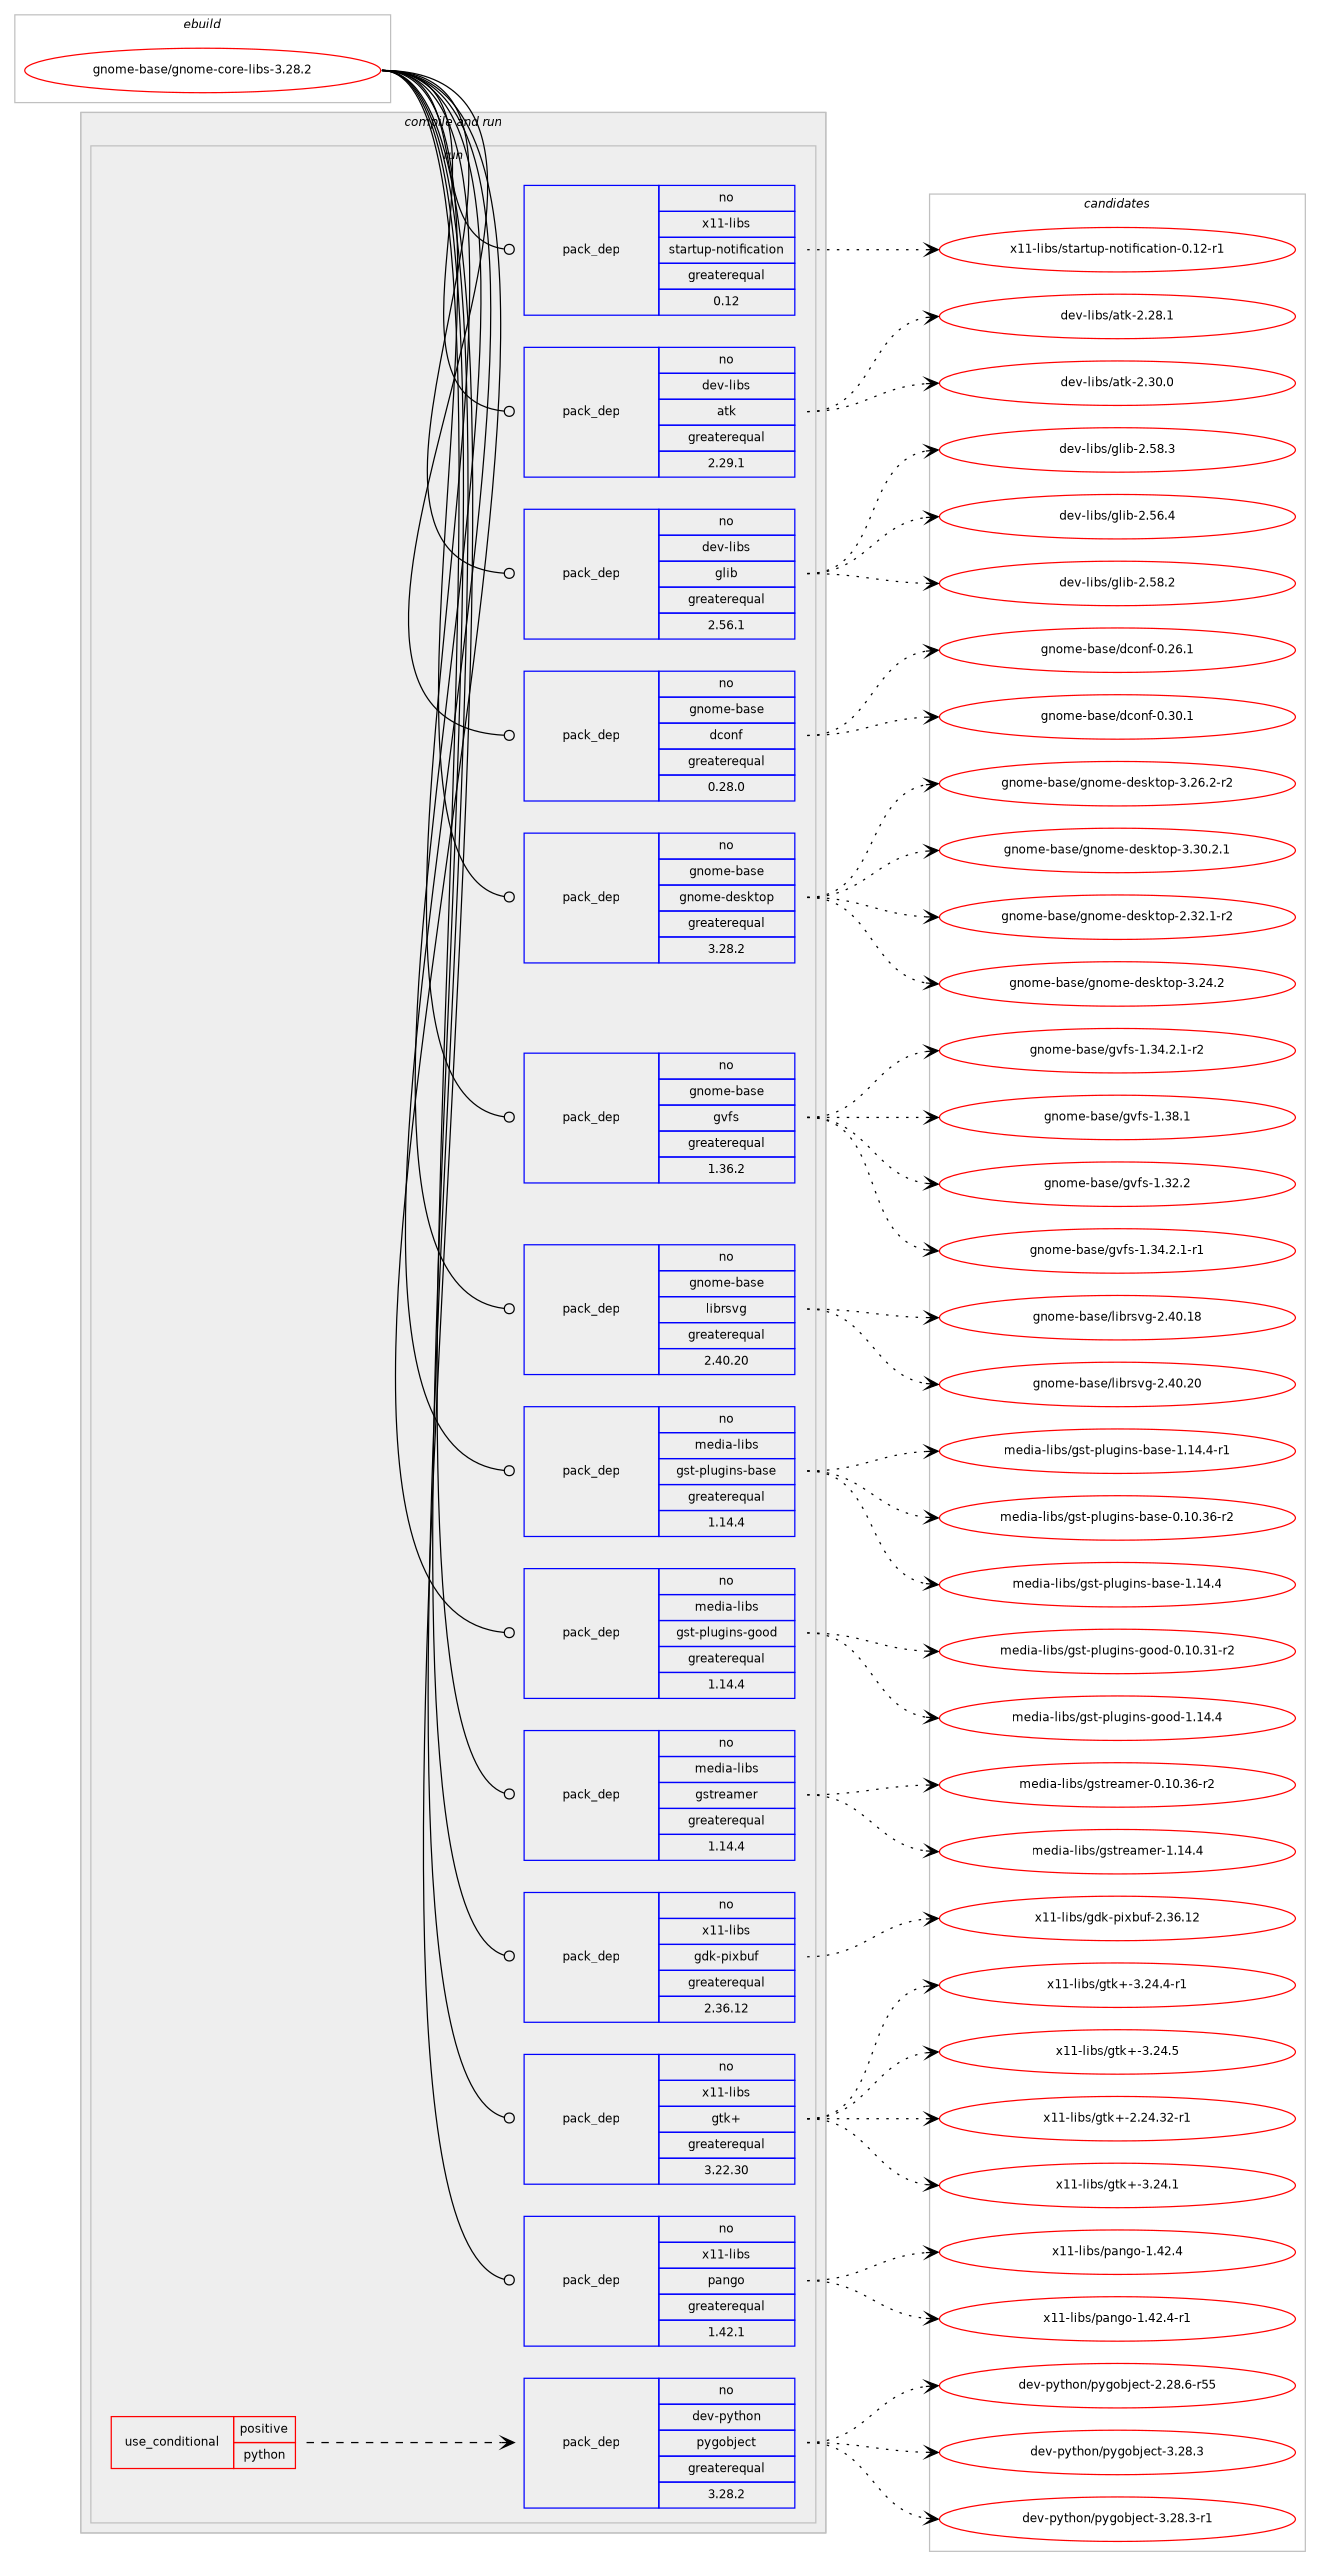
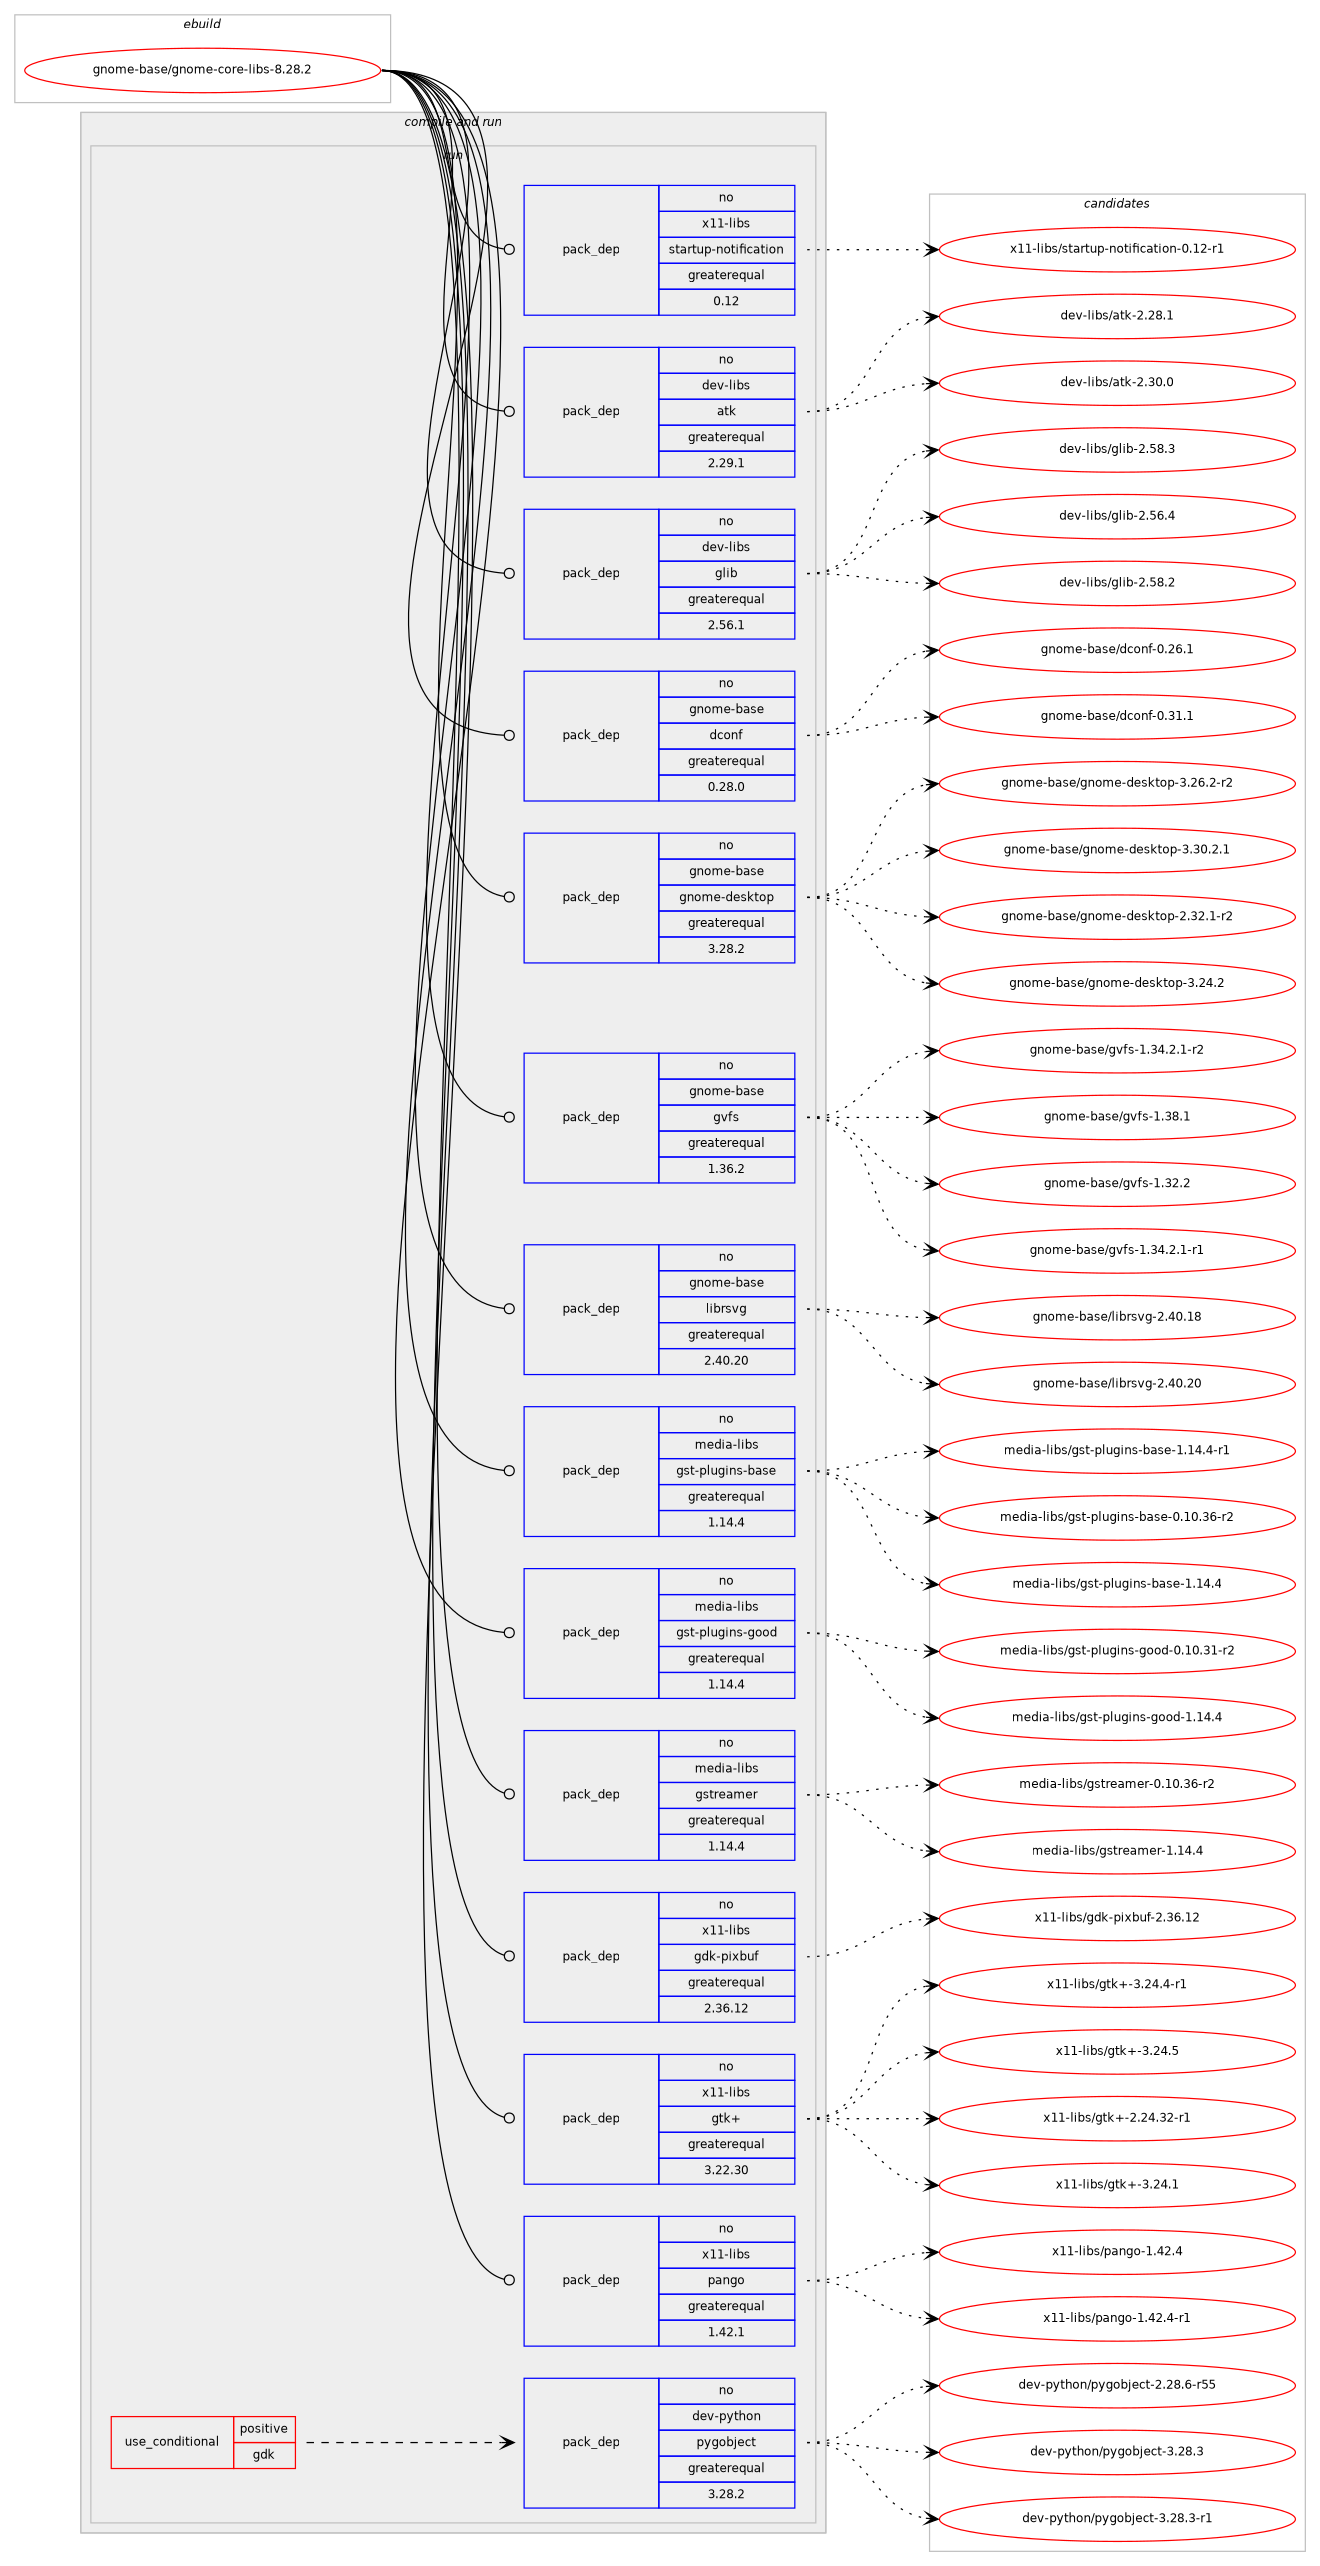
node "gnome-base/gnome-core-libs-3.28.2": label "gnome-base/gnome-core-libs-3.28.2" -> "gnome-base/gnome-core-libs-8.28.2"
node "gnome-base/dconf-0.30.1": label "gnome-base/dconf-0.30.1" -> "gnome-base/dconf-0.31.1"
node "use_conditional": text "python" -> "gdk"
